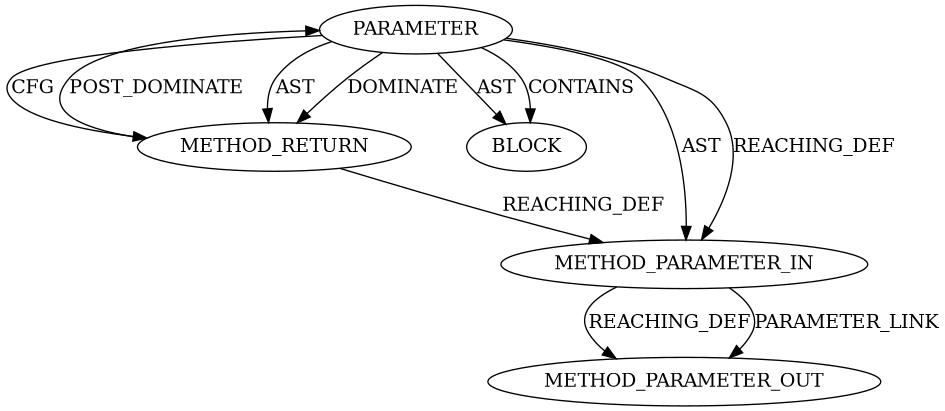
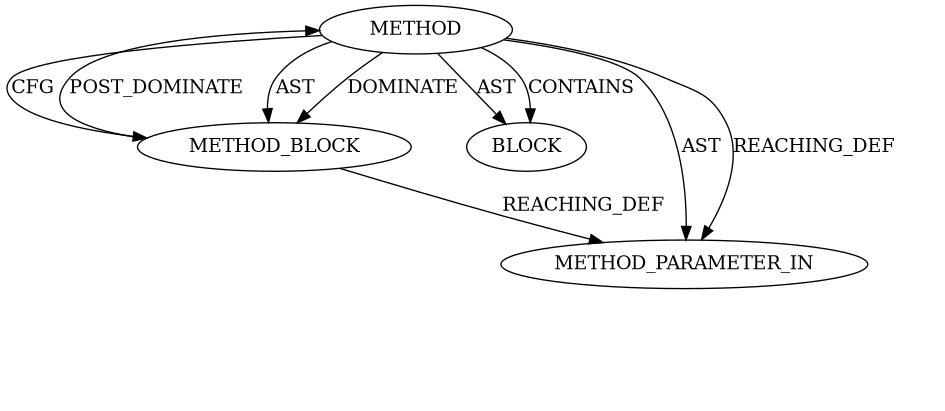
node "PARAMETER": label "PARAMETER" -> "METHOD"
node "METHOD_RETURN": label "METHOD_RETURN" -> "METHOD_BLOCK"
node "METHOD_PARAMETER_OUT": removed
